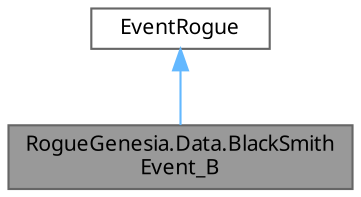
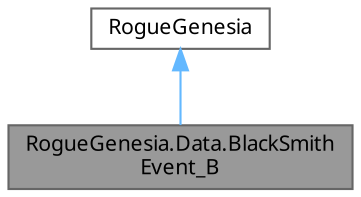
node "EventRogue": label "EventRogue" -> "RogueGenesia"
